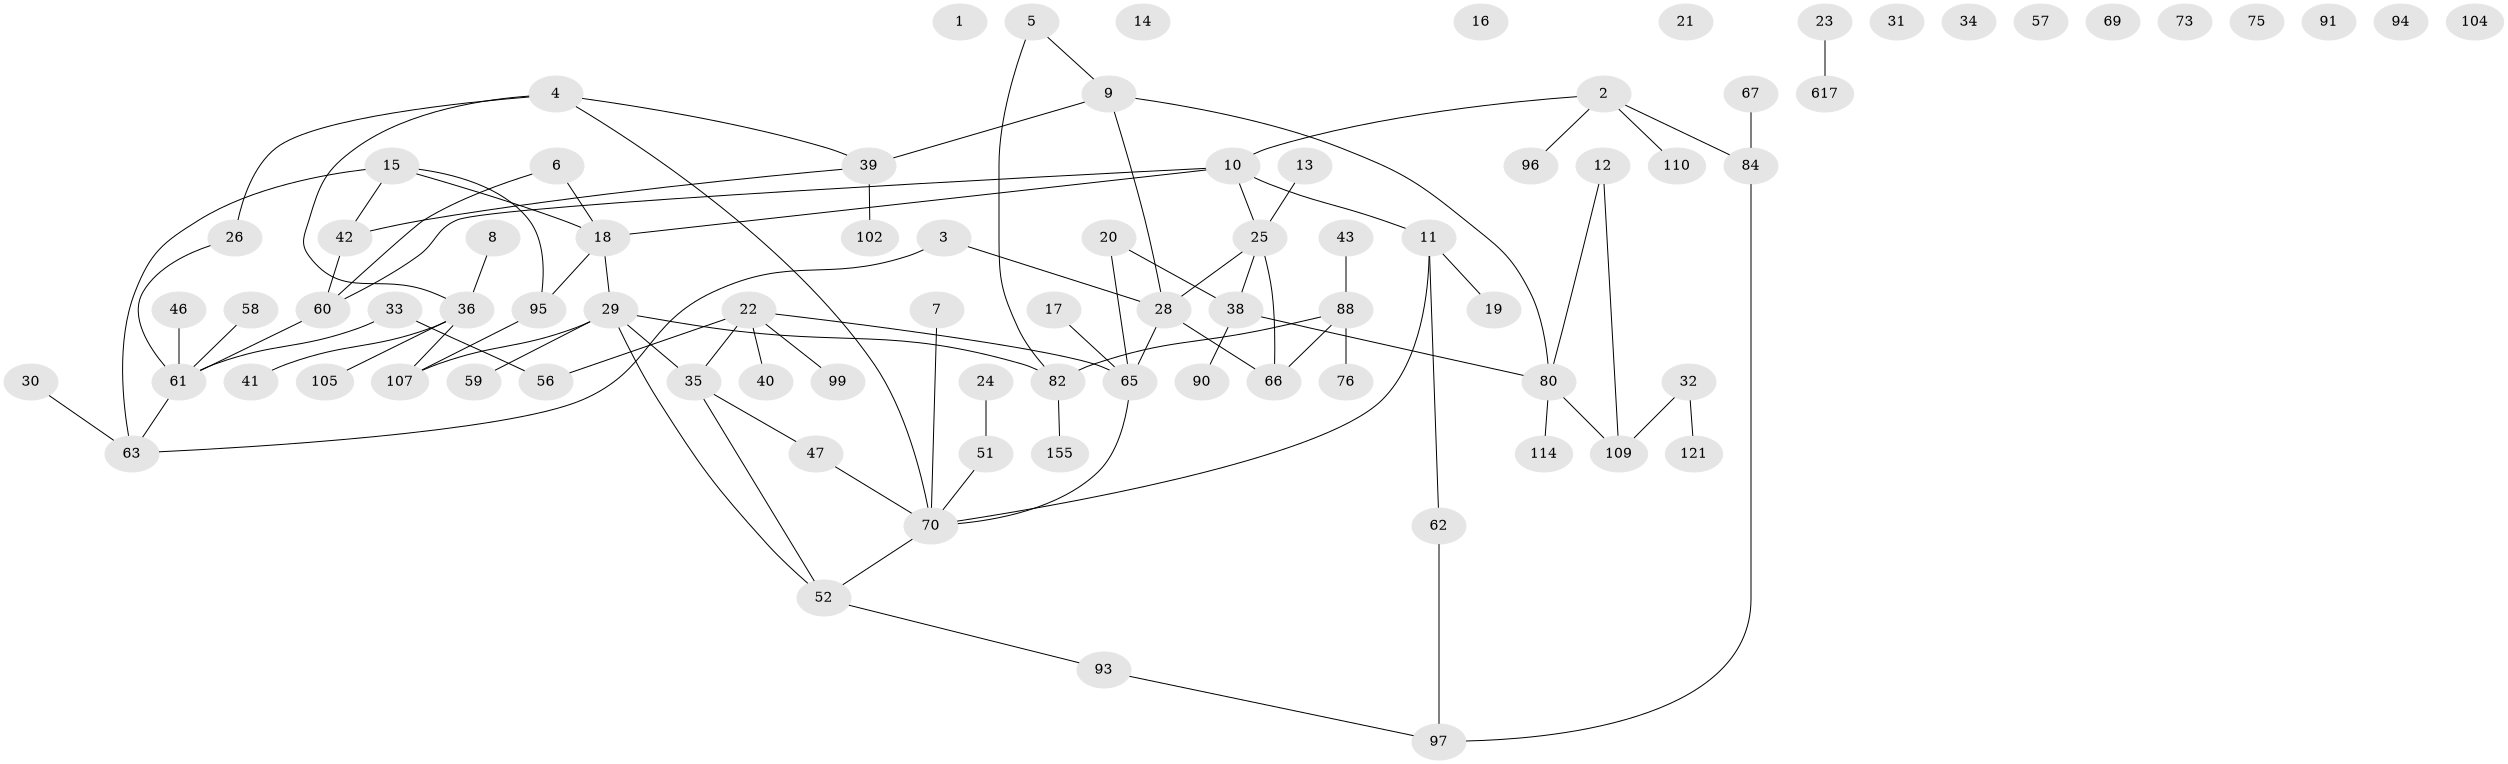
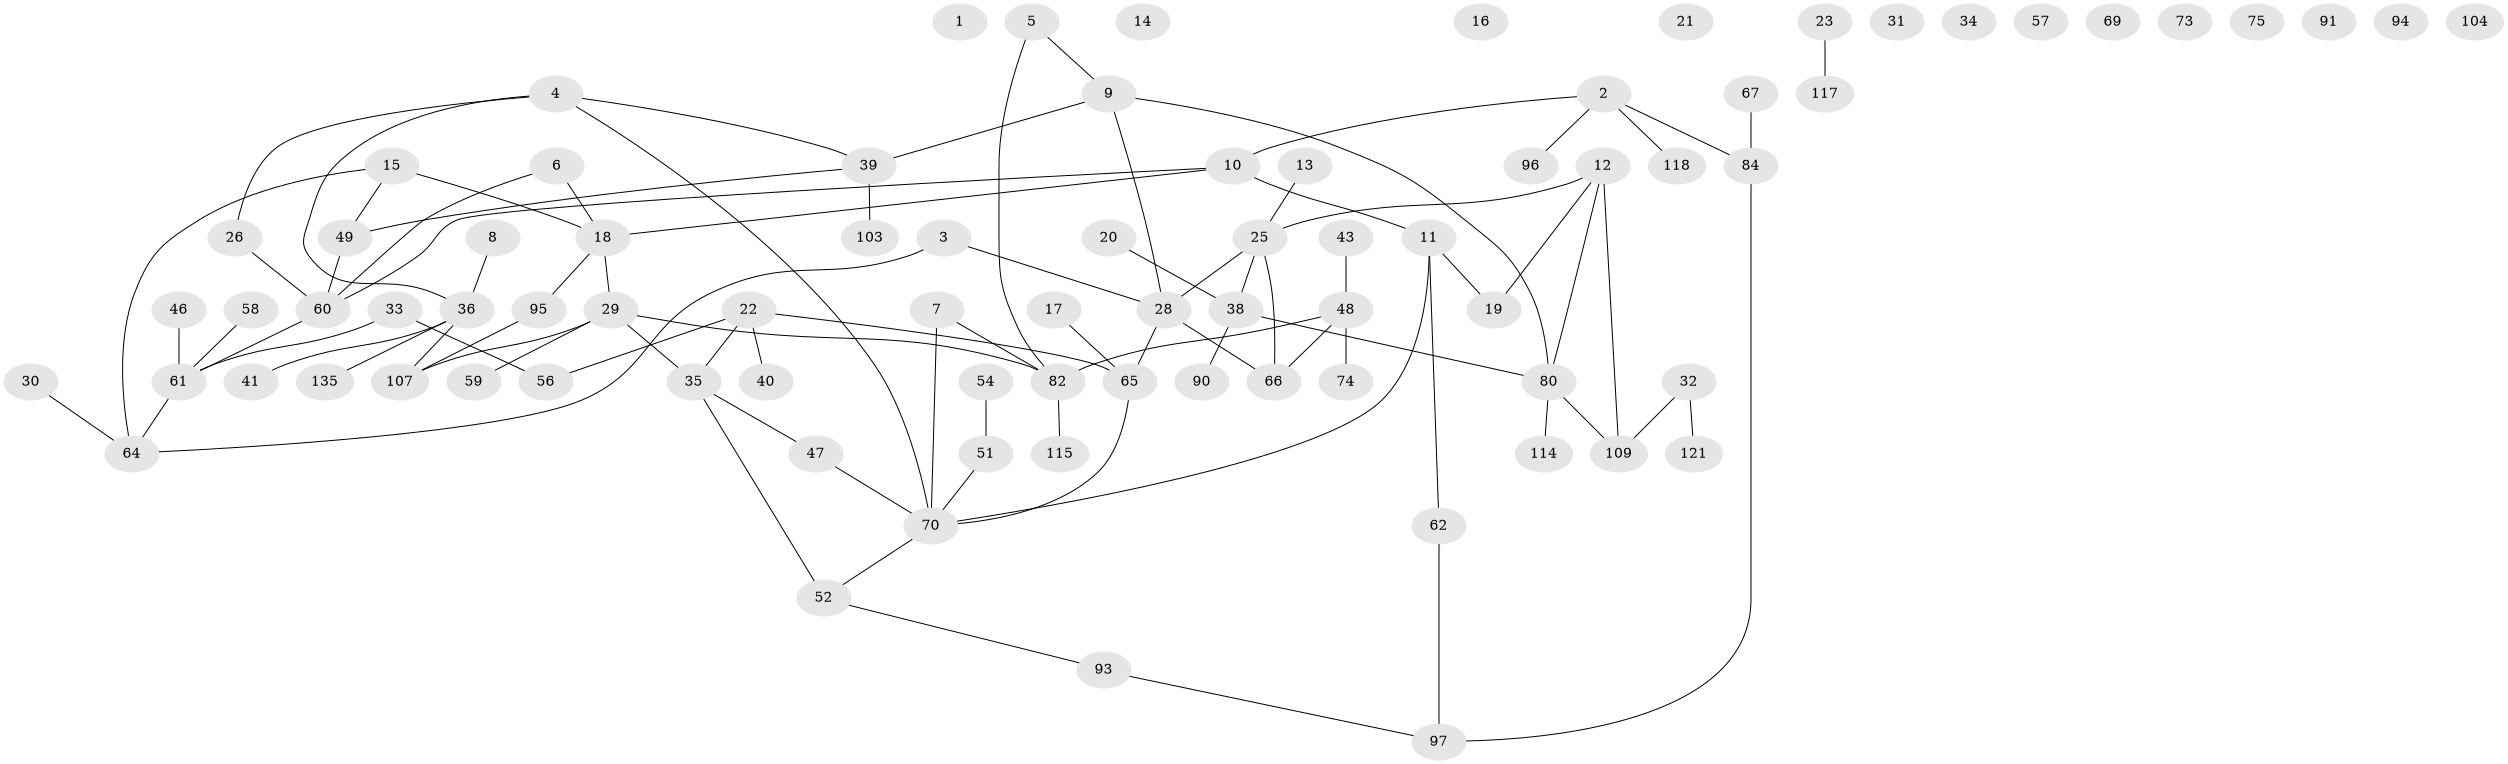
node "617": label "617" -> "117"
node "110": label "110" -> "118"
edge "10" -- "25": now "12" -- "25"
edge "15" -- "95": removed
node "42": label "42" -> "49"
node "102": label "102" -> "103"
edge "12" -- "19": added
edge "26" -- "61": now "26" -- "60"
edge "20" -- "65": removed
node "88": label "88" -> "48"
edge "7" -- "82": added
node "105": label "105" -> "135"
node "99": removed
node "24": label "24" -> "54"
node "76": label "76" -> "74"
node "63": label "63" -> "64"
node "155": label "155" -> "115"
edge "29" -- "52": removed
